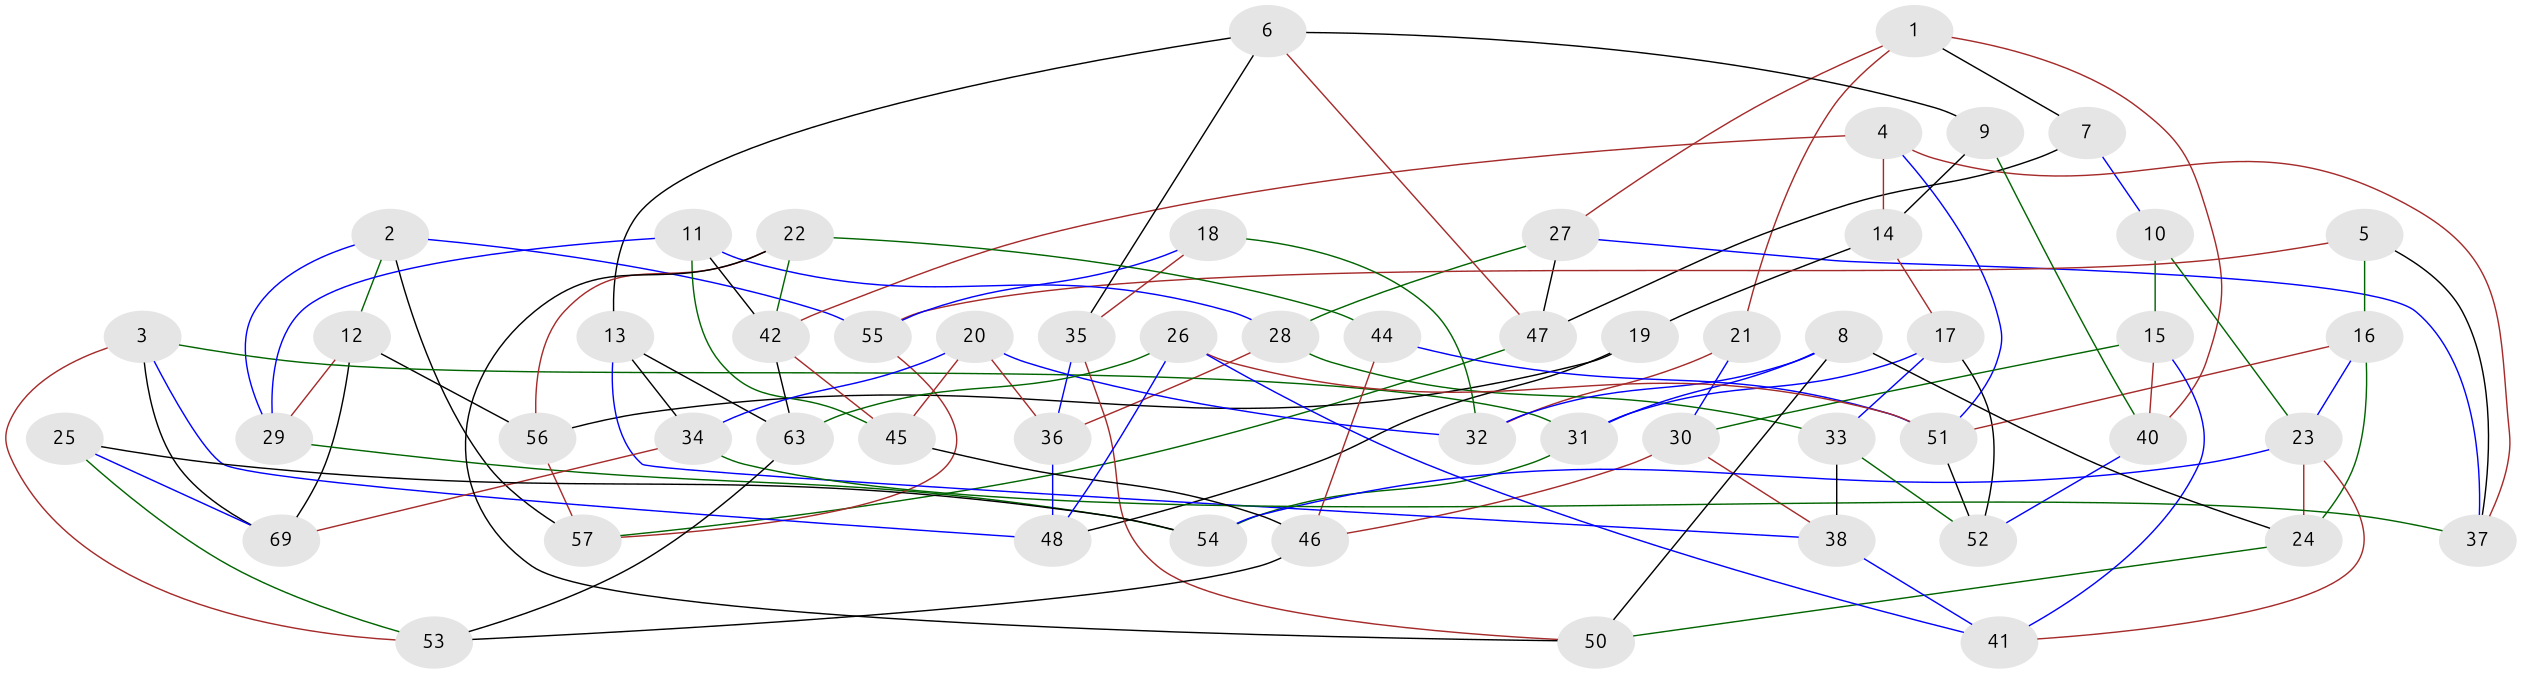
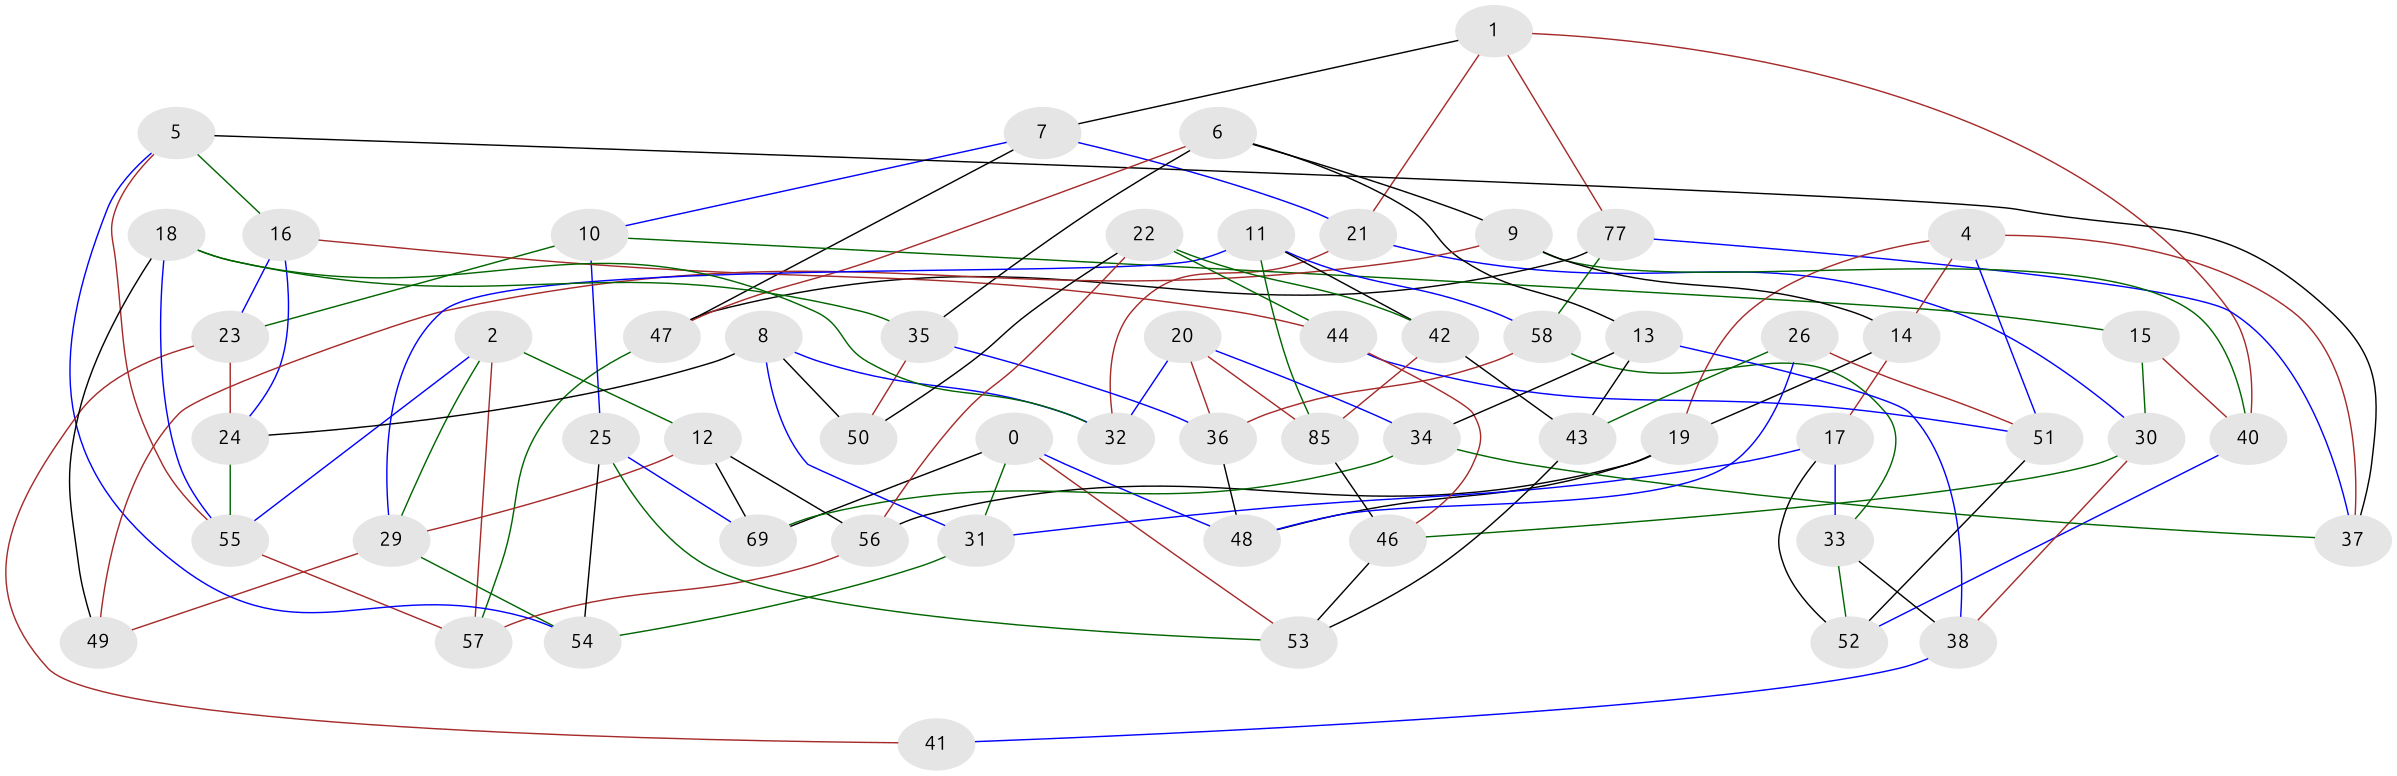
edge "7" -- "21": added
edge "4" -- "42": now "4" -- "19"
node "27": label "27" -> "77"
edge "18" -- "35": color brown -> darkgreen
edge "2" -- "29": color blue -> darkgreen
node "3": label "3" -> "0"
edge "10" -- "25": added
node "28": label "28" -> "58"
edge "16" -- "51": now "16" -- "44"
edge "2" -- "57": color black -> brown
node "63": label "63" -> "43"
node "45": label "45" -> "85"
edge "16" -- "24": color darkgreen -> blue
edge "23" -- "54": now "5" -- "54"
edge "36" -- "48": color blue -> black
edge "30" -- "46": color brown -> darkgreen
edge "34" -- "69": color brown -> darkgreen
edge "15" -- "41": removed
edge "26" -- "41": removed
edge "24" -- "50": now "24" -- "55"
node "49": added
